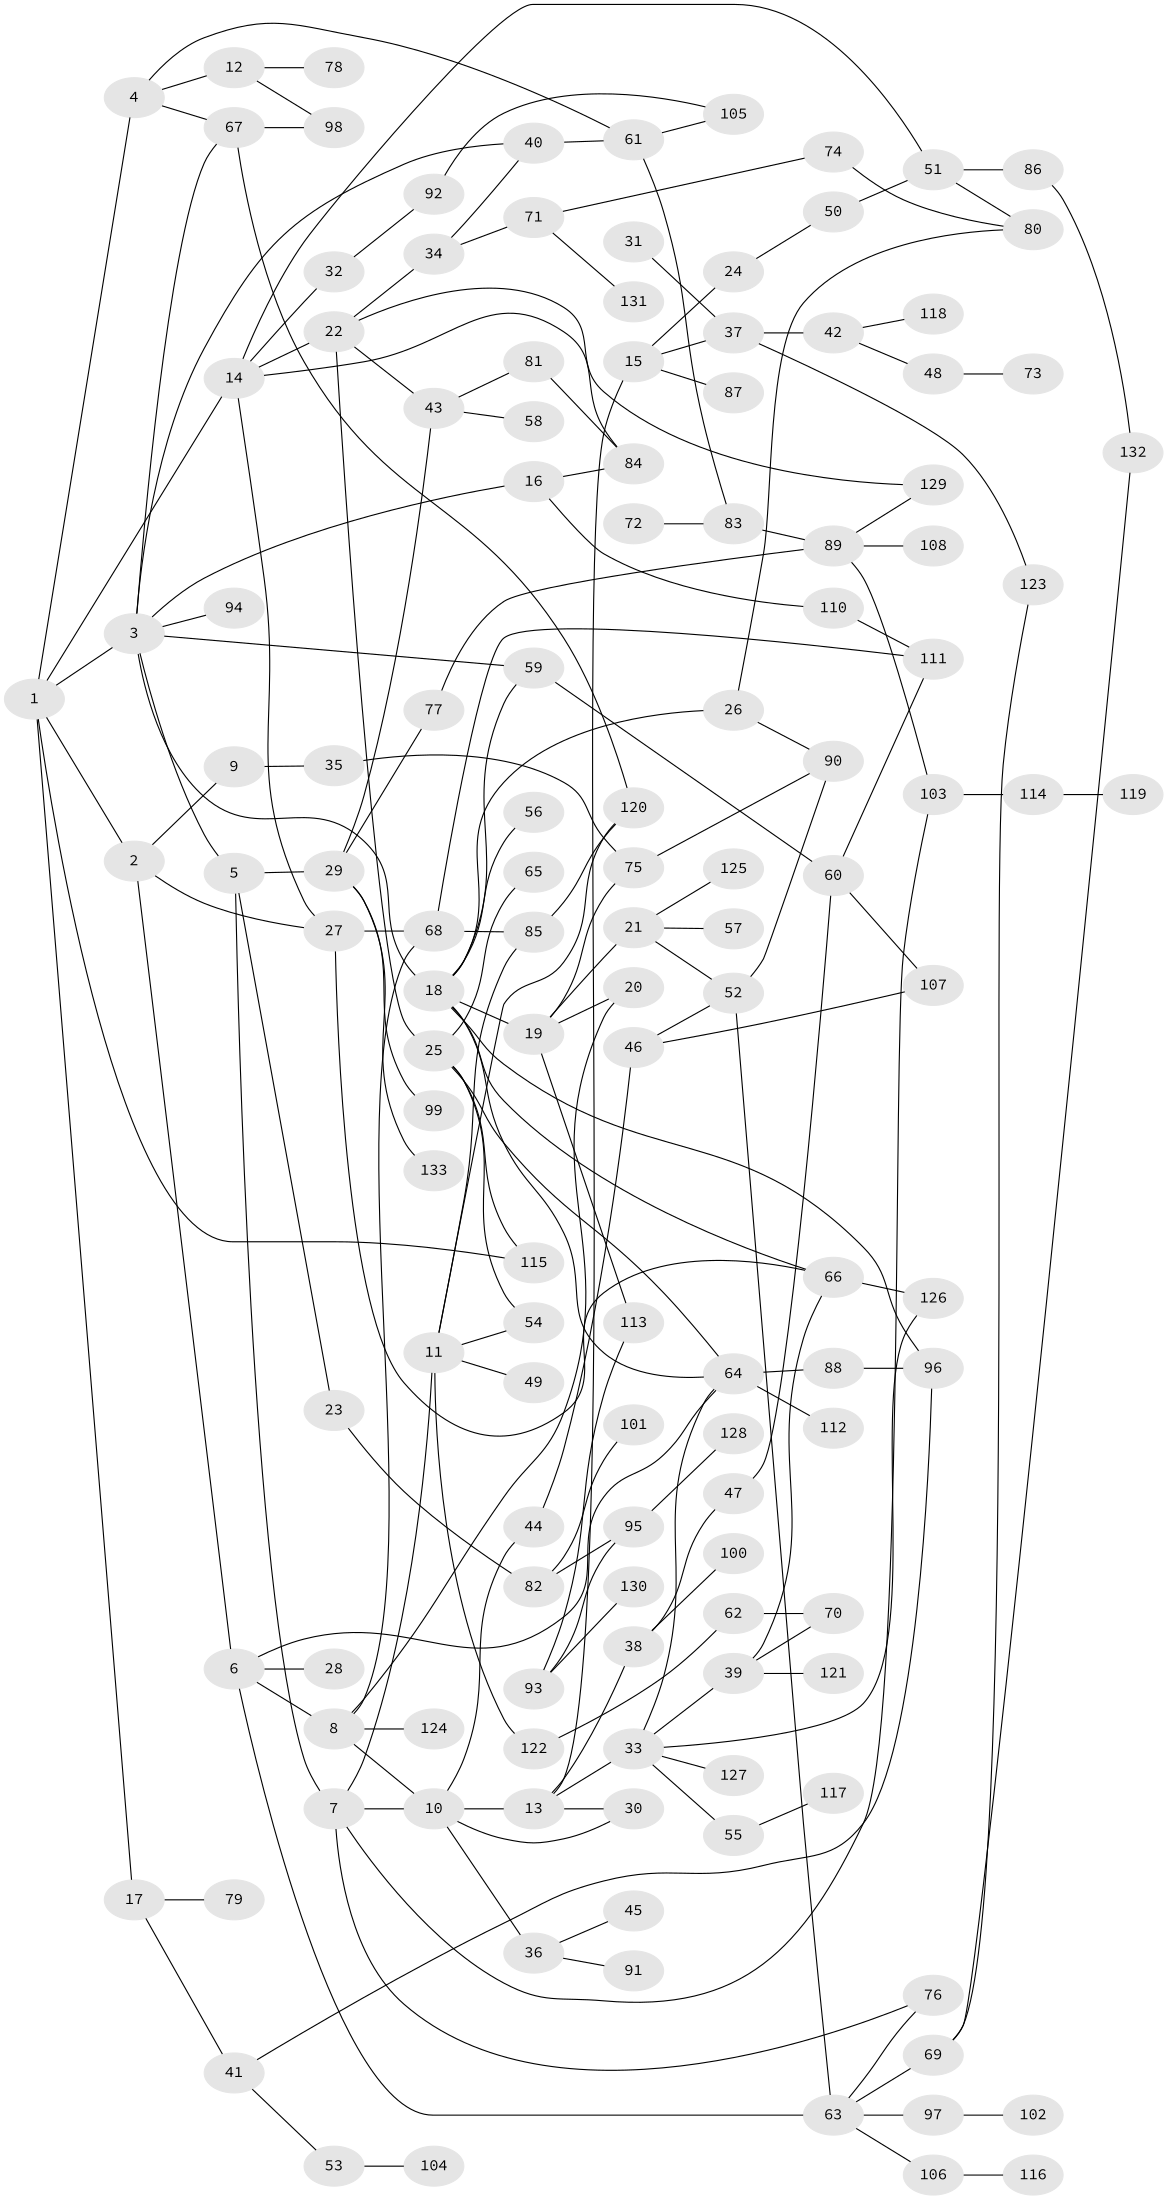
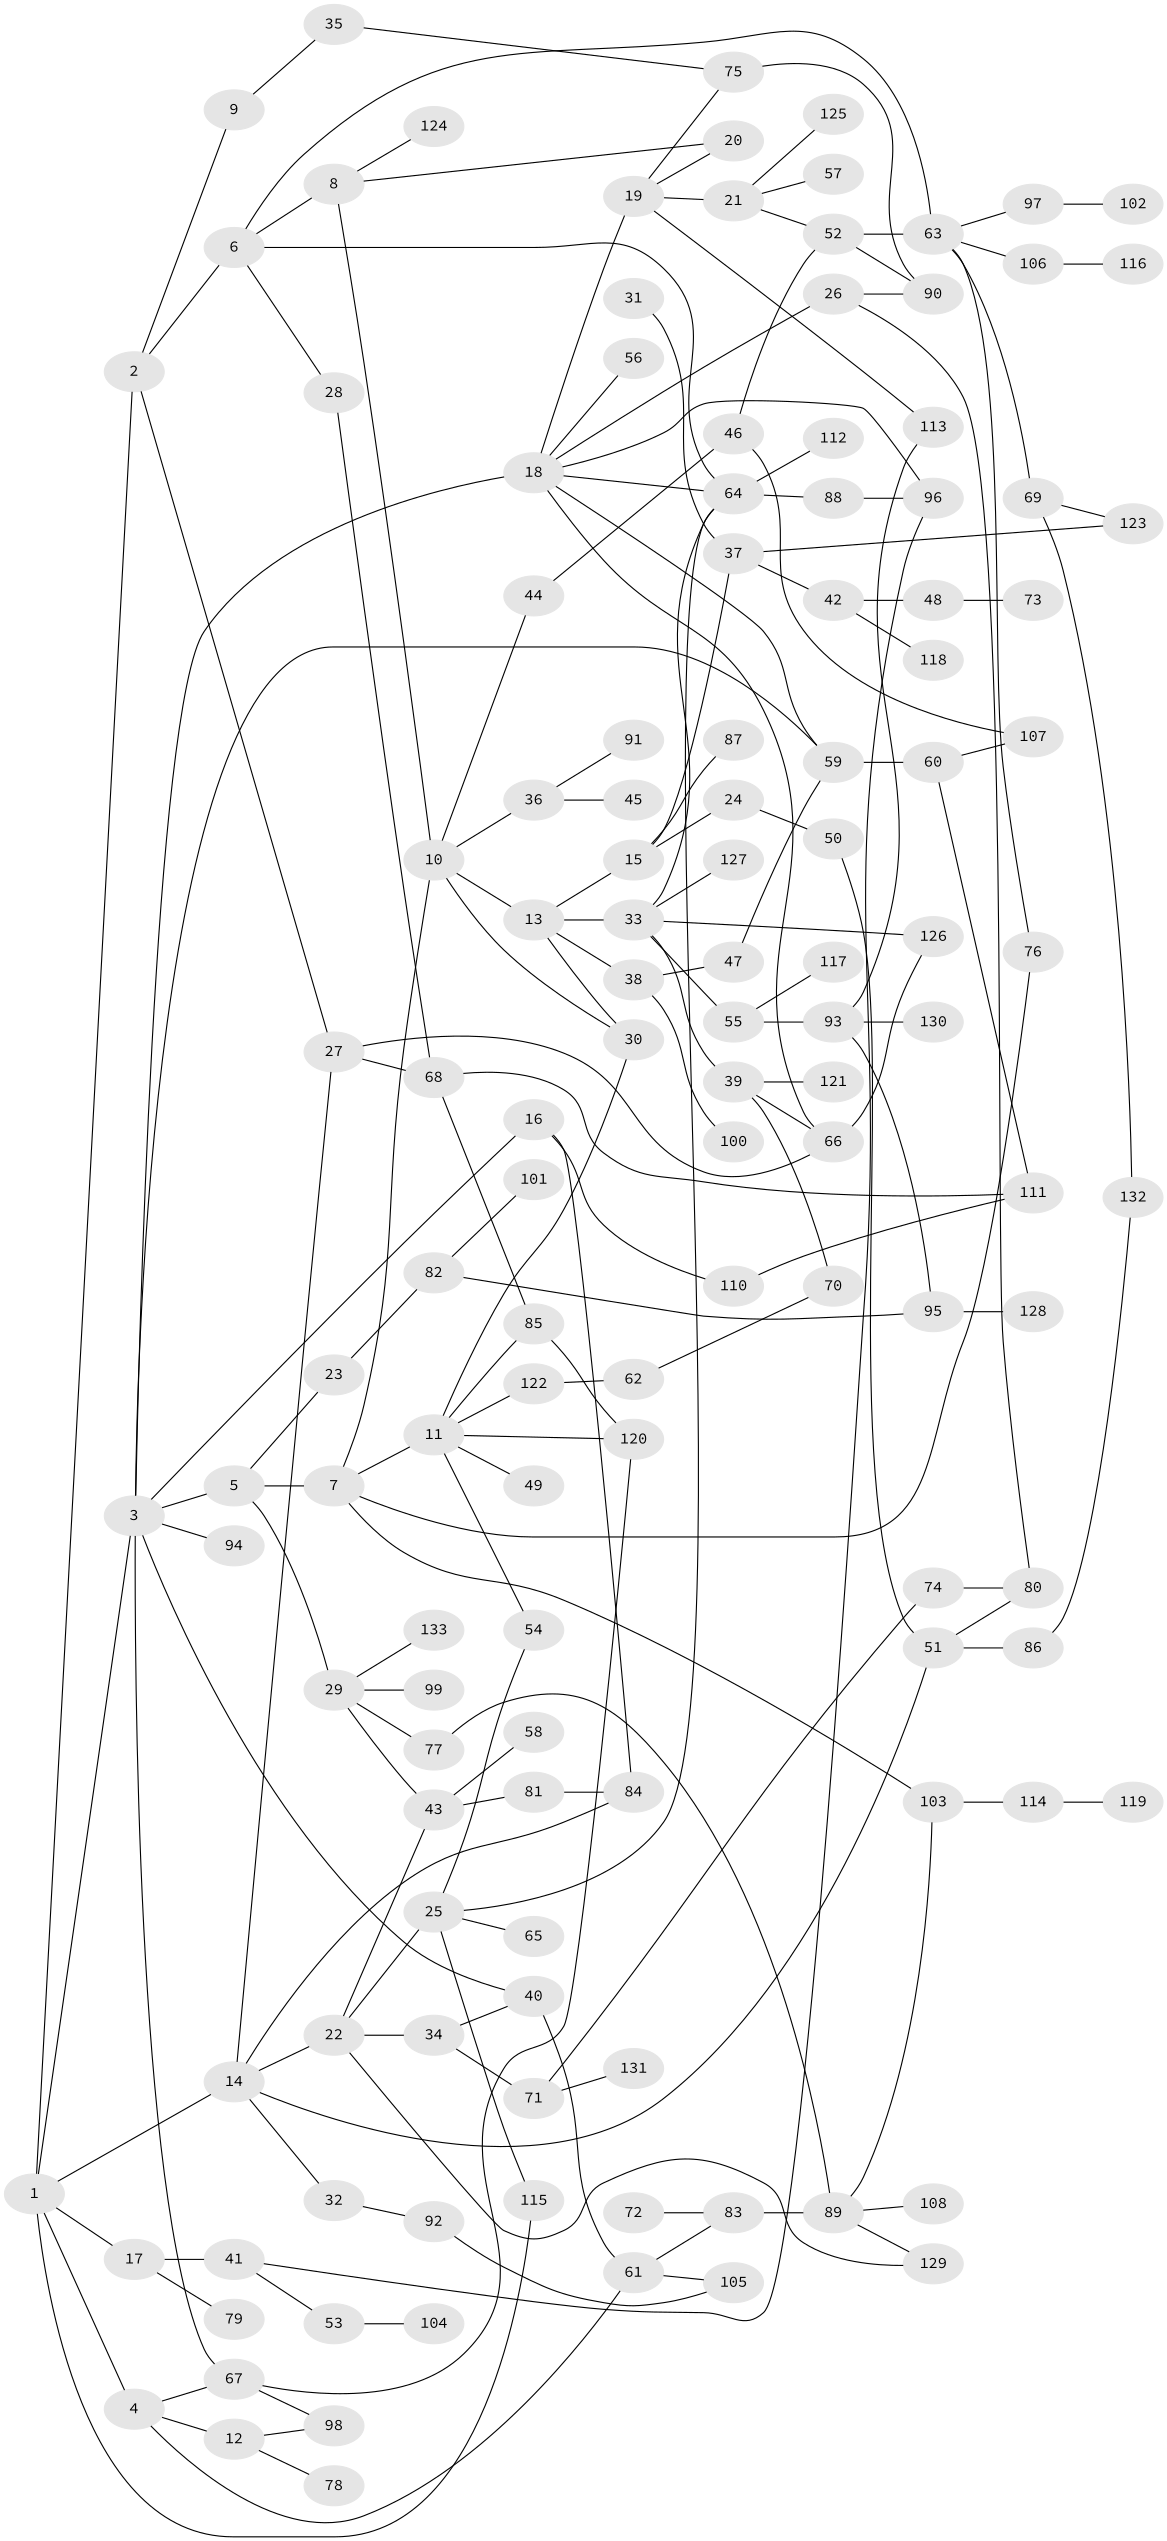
edge "55" -- "93": added
edge "60" -- "47": now "59" -- "47"
edge "30" -- "11": added
edge "68" -- "8": now "68" -- "28"
